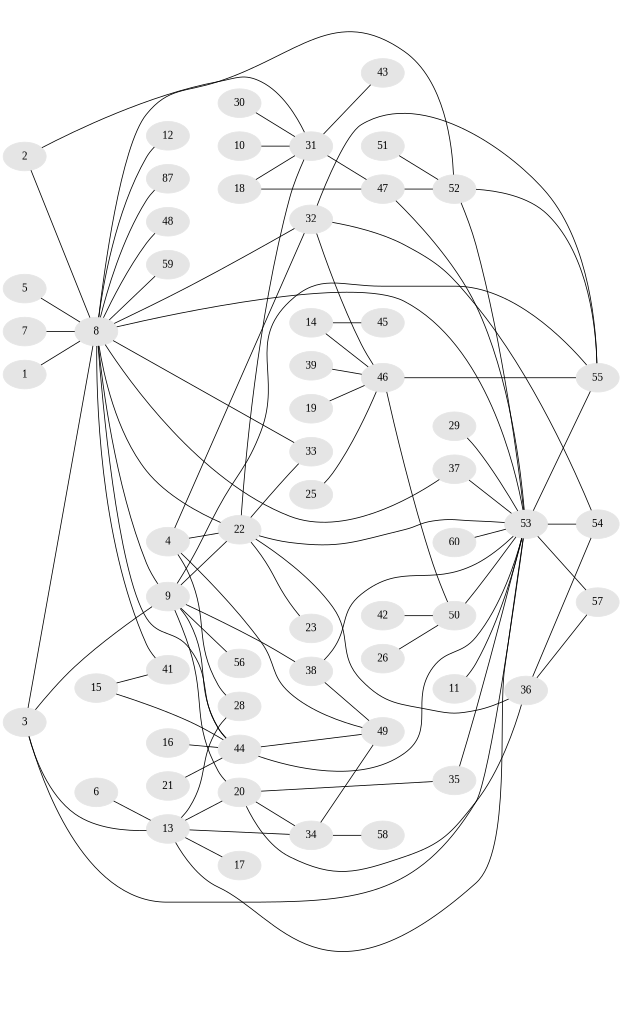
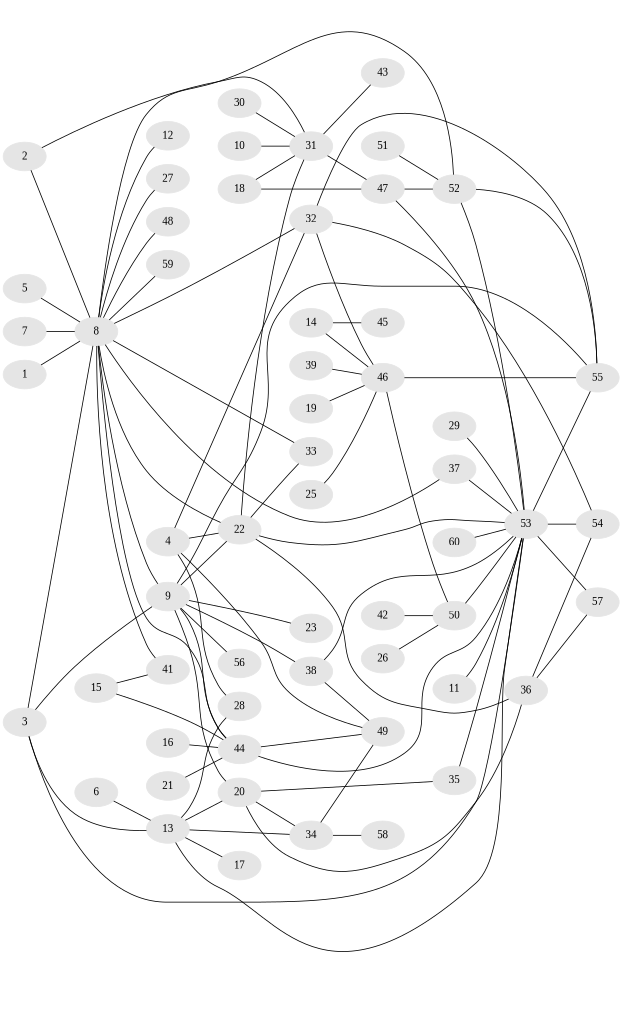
node "87": label "87" -> "27"
edge "8" -- "53": removed
edge "22" -- "23": now "9" -- "23"
